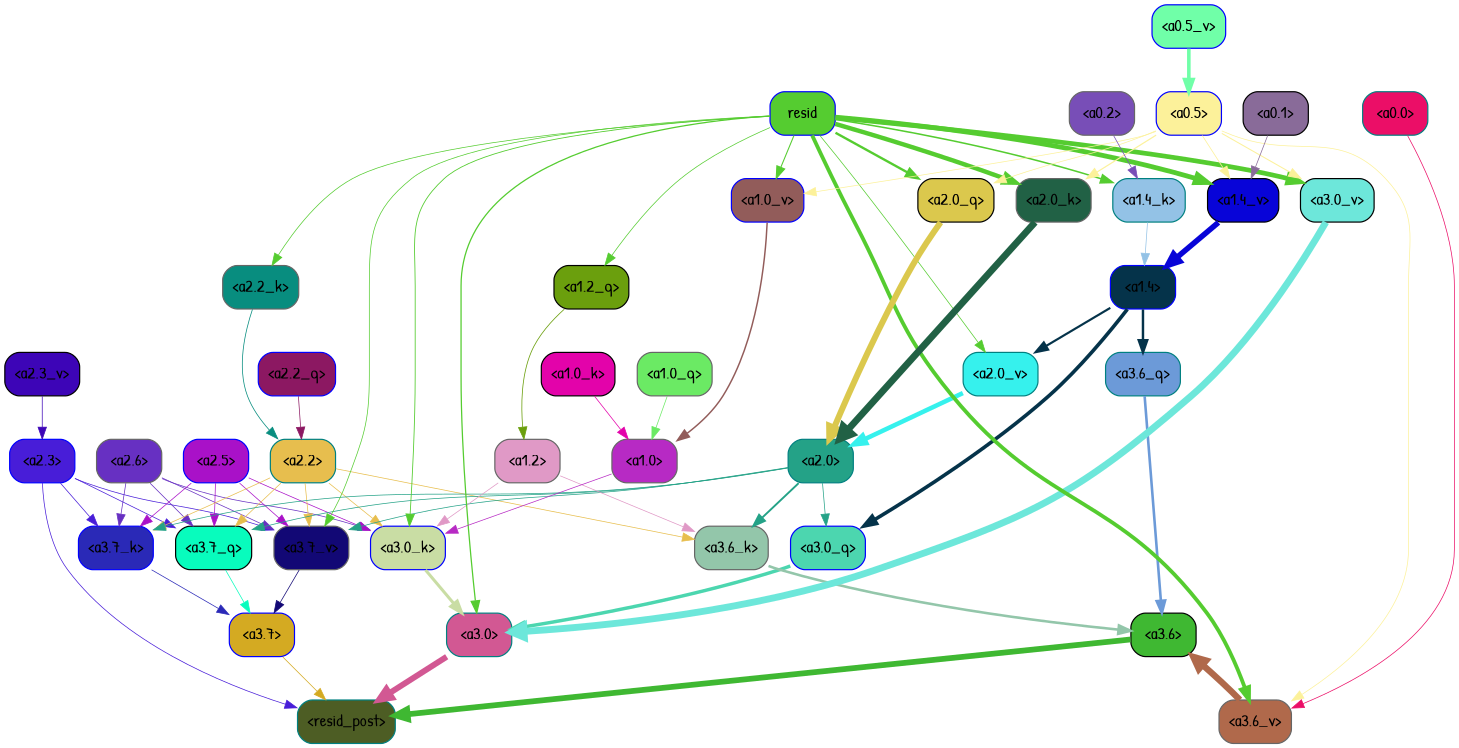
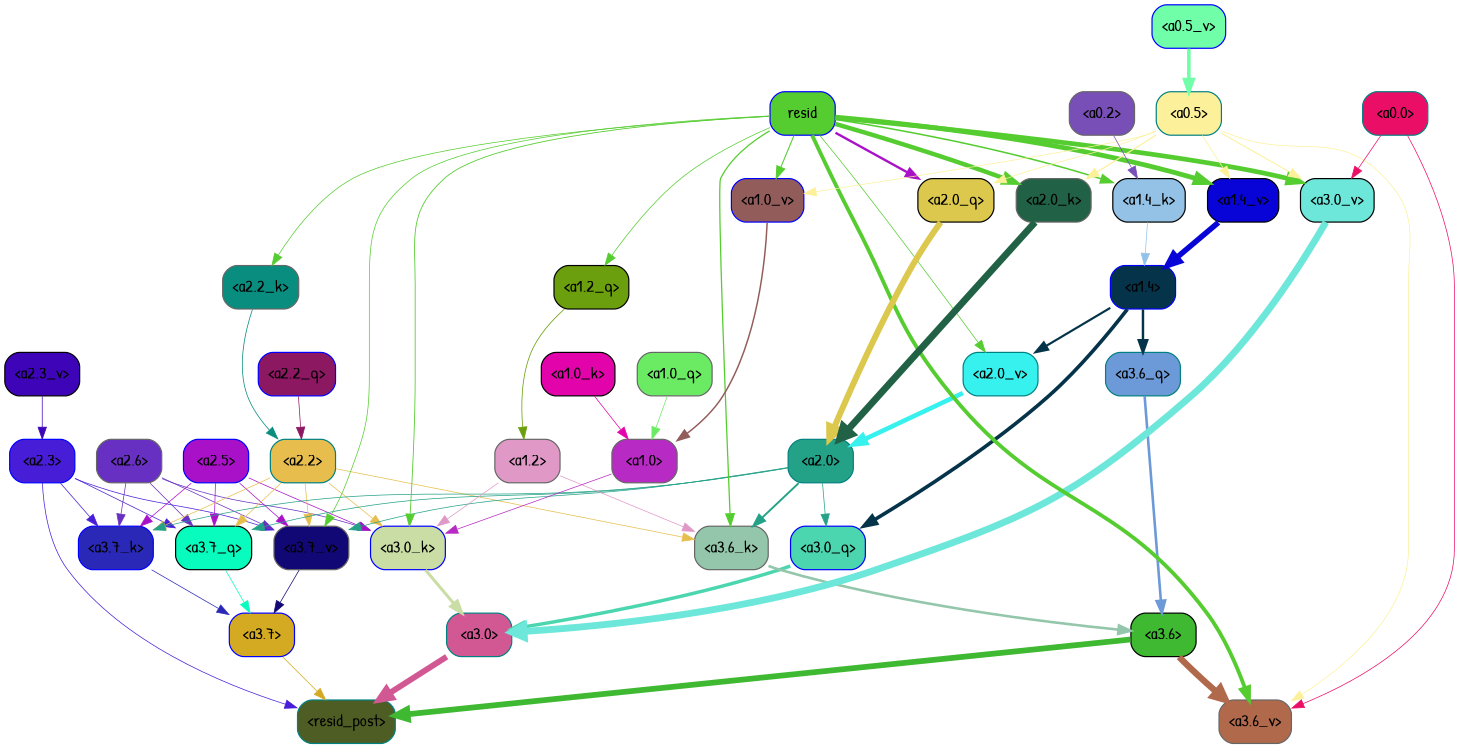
node "<a0.5>": color blue -> teal
node "<a0.1>": removed
edge "<a0.0>" -> "<a3.0_v>": added
edge "resid" -> "<a2.0_q>": color #55cc30 -> #a911c8
node "<a1.4_k>": color teal -> black
edge "resid" -> "<a3.0>": now "resid" -> "<a3.6_k>"
edge "<a3.6_v>" -> "<a3.6>": reversed
